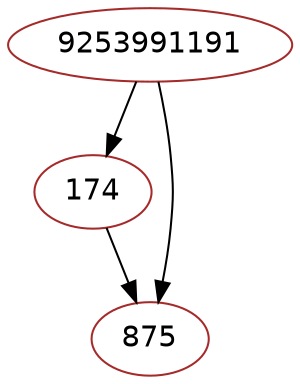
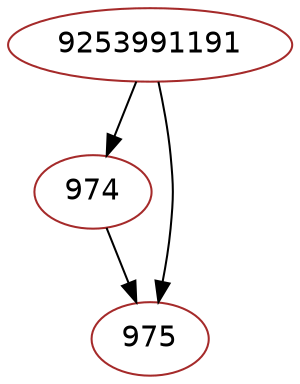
node "174": label "174" -> "974"
node "875": label "875" -> "975"
